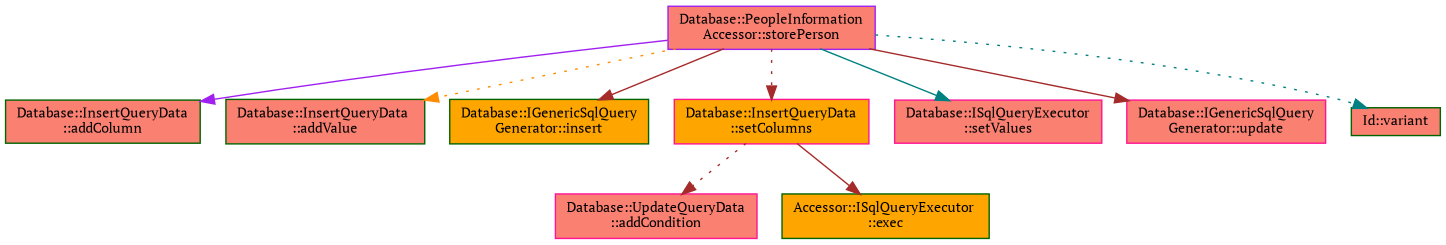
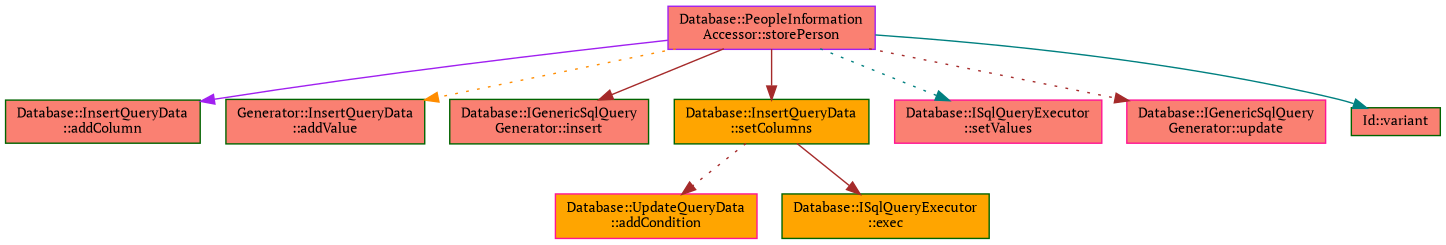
edge "Database::PeopleInformation Accessor::storePerson" -> "Id::variant": style dotted -> solid
edge "Database::PeopleInformation Accessor::storePerson" -> "Database::InsertQueryData ::setColumns": style dotted -> solid
edge "Database::PeopleInformation Accessor::storePerson" -> "Database::ISqlQueryExecutor ::setValues": style solid -> dotted
edge "Database::PeopleInformation Accessor::storePerson" -> "Database::IGenericSqlQuery Generator::update": style solid -> dotted
node "Database::InsertQueryData ::addValue": label "Database::InsertQueryData ::addValue" -> "Generator::InsertQueryData ::addValue"
node "Database::IGenericSqlQuery Generator::insert": fillcolor orange -> salmon
node "Database::InsertQueryData ::setColumns": color deeppink -> darkgreen
node "Database::UpdateQueryData ::addCondition": fillcolor salmon -> orange
node "Accessor::ISqlQueryExecutor ::exec": label "Accessor::ISqlQueryExecutor ::exec" -> "Database::ISqlQueryExecutor ::exec"
